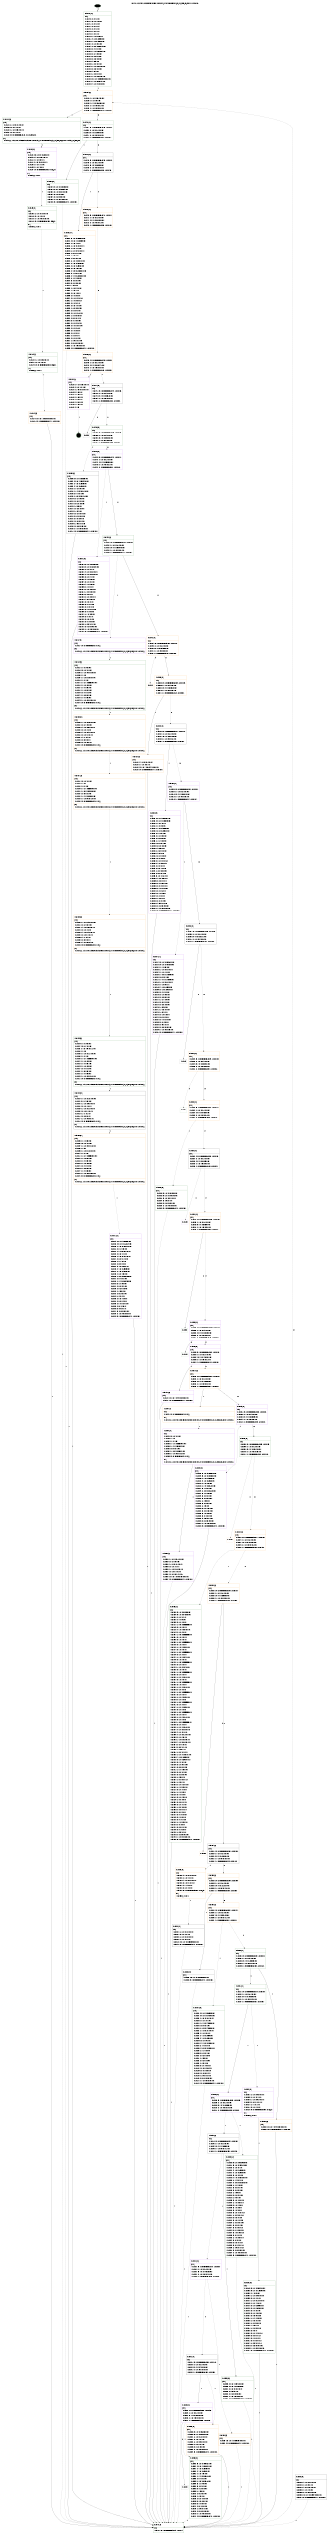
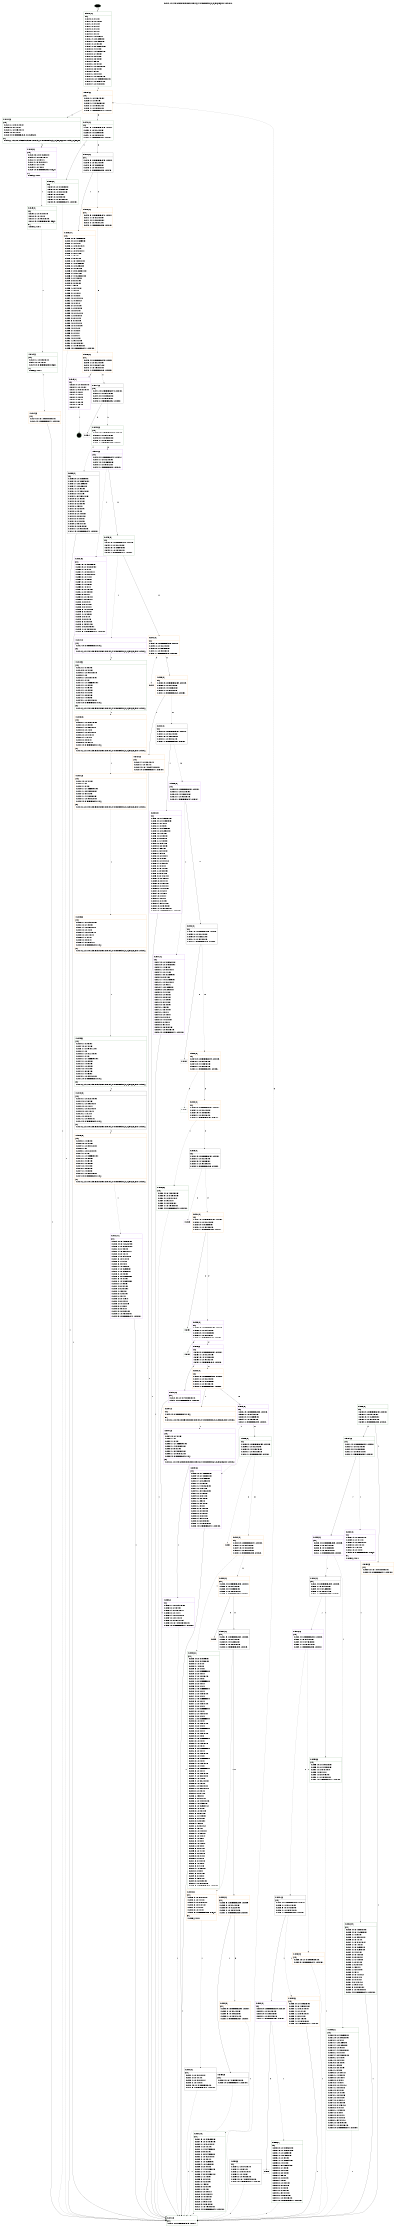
edge "0x4019dc [28]" -> "0x4019f8 [28]": removed, label "9"
